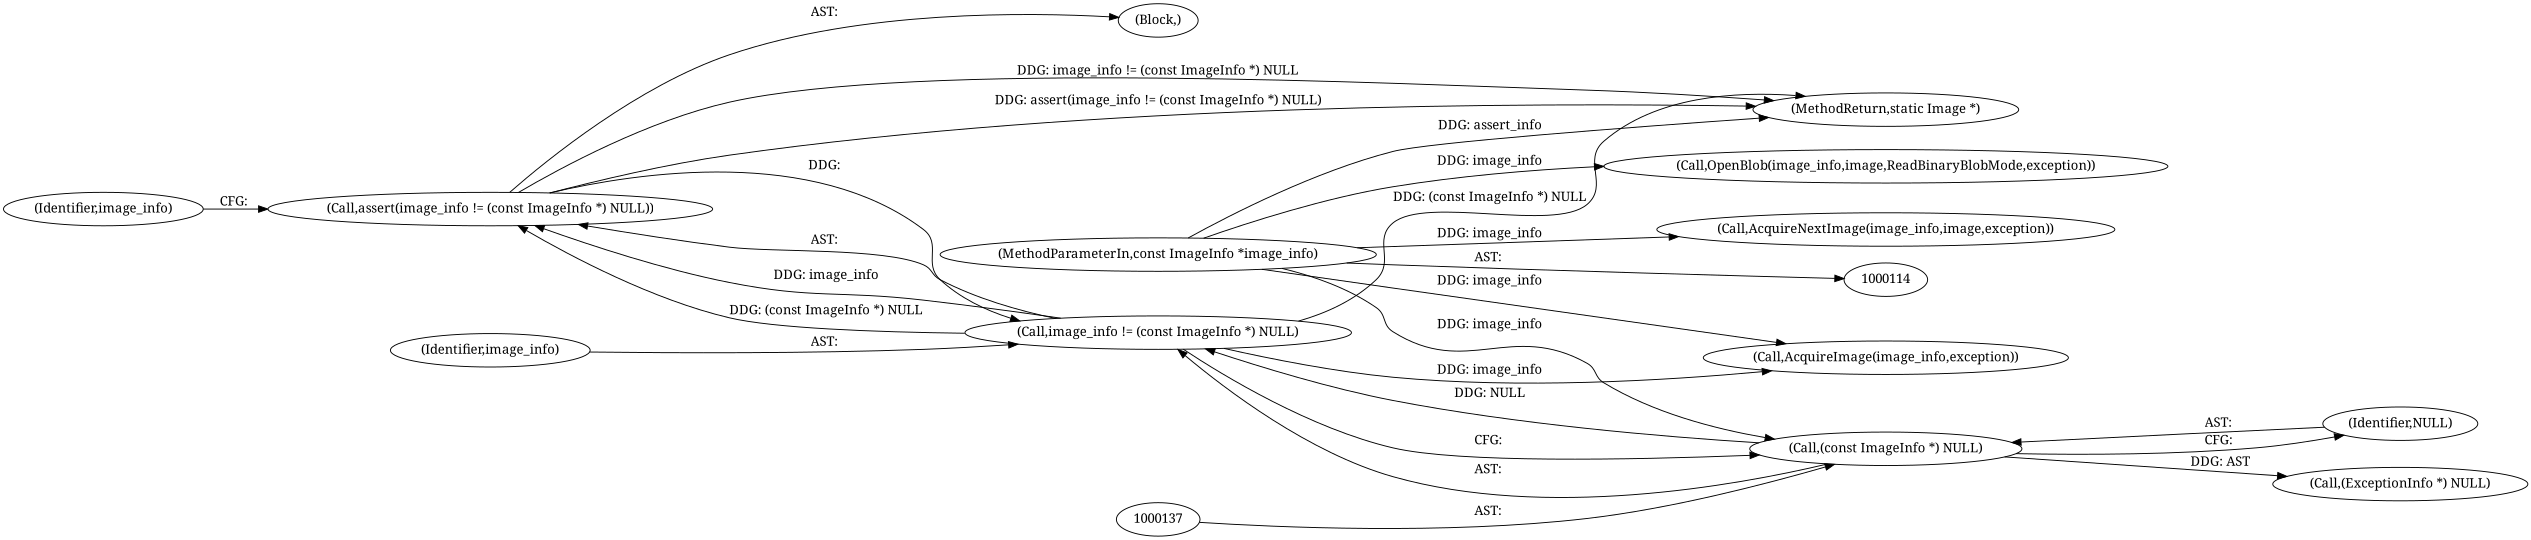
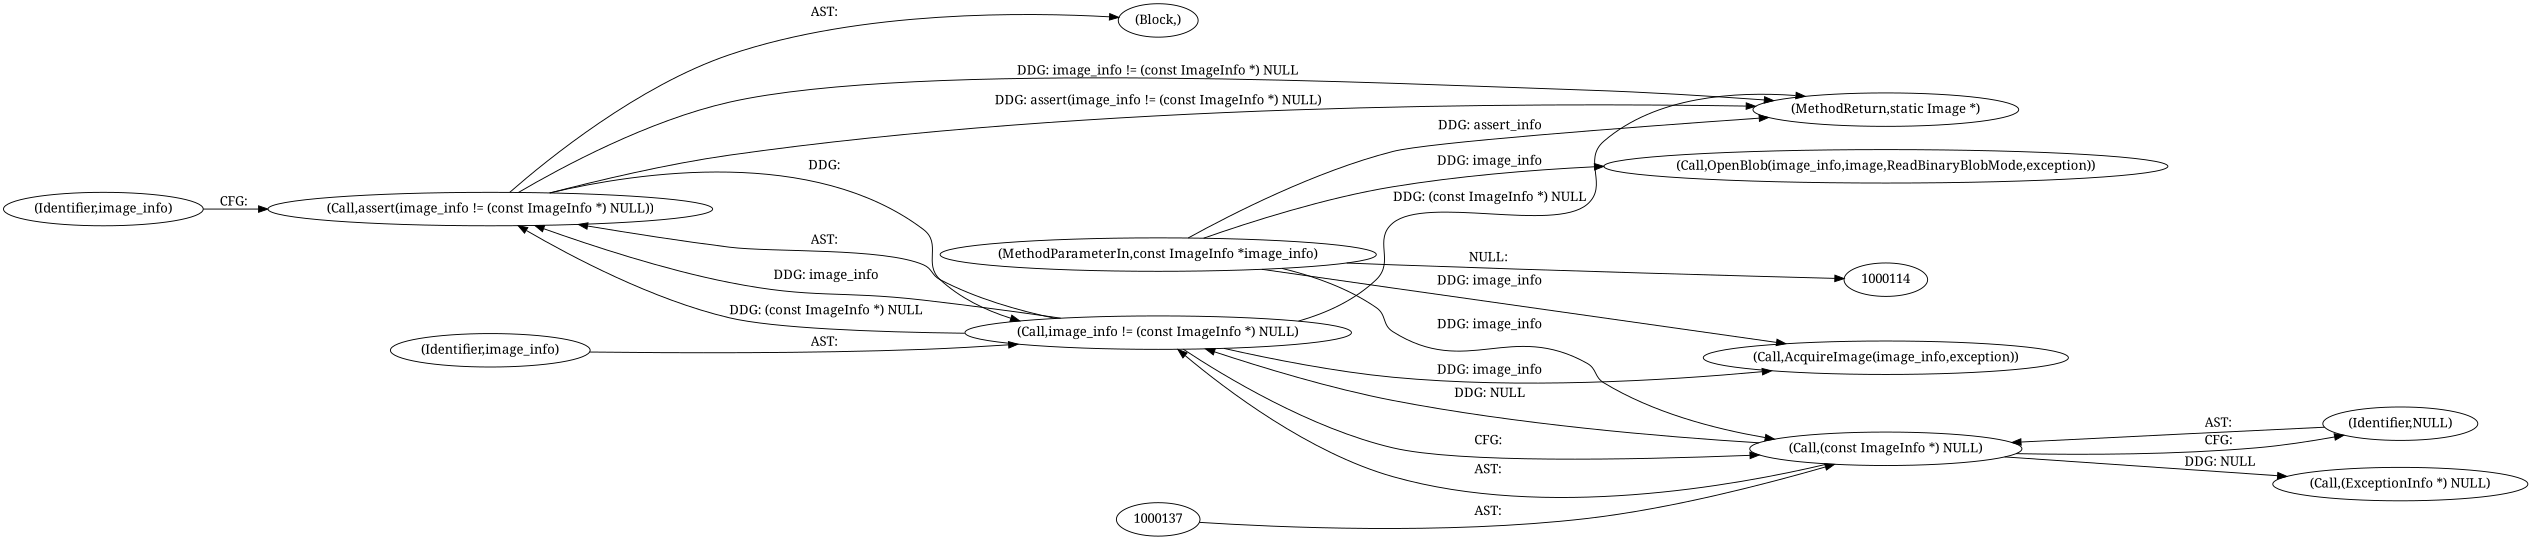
node "(Call,AcquireNextImage(image_info,image,exception))": removed
edge "(MethodParameterIn,const ImageInfo *image_info)" -> "1000114": label "AST: " -> "NULL: "
edge "(Call,(const ImageInfo *) NULL)" -> "(Call,(ExceptionInfo *) NULL)": label "DDG: AST" -> "DDG: NULL"
